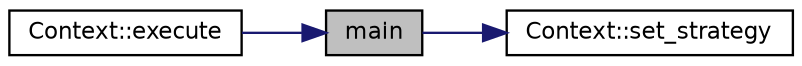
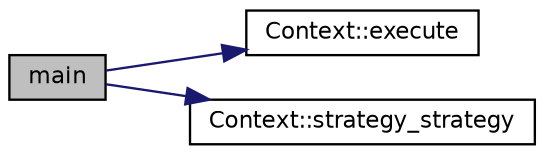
edge "Context::execute" -> "main": reversed
node "Context::set_strategy": label "Context::set_strategy" -> "Context::strategy_strategy"
